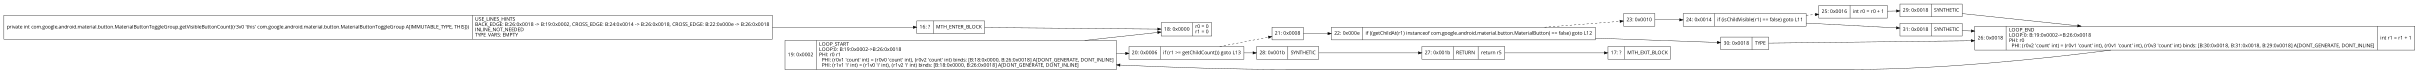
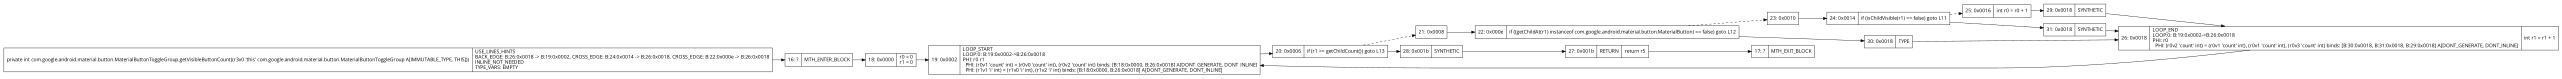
edge "19: 0x0002" -> "18: 0x0000": reversed
